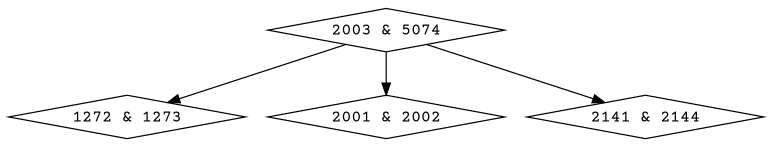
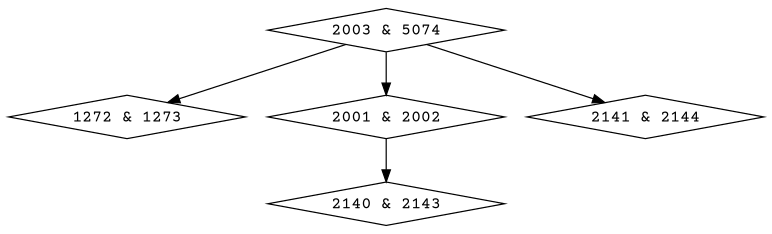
node "2140 & 2143": added
